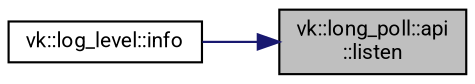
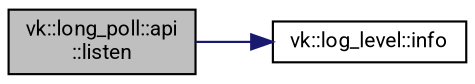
edge "vk::log_level::info" -> "vk::long_poll::api ::listen": reversed
